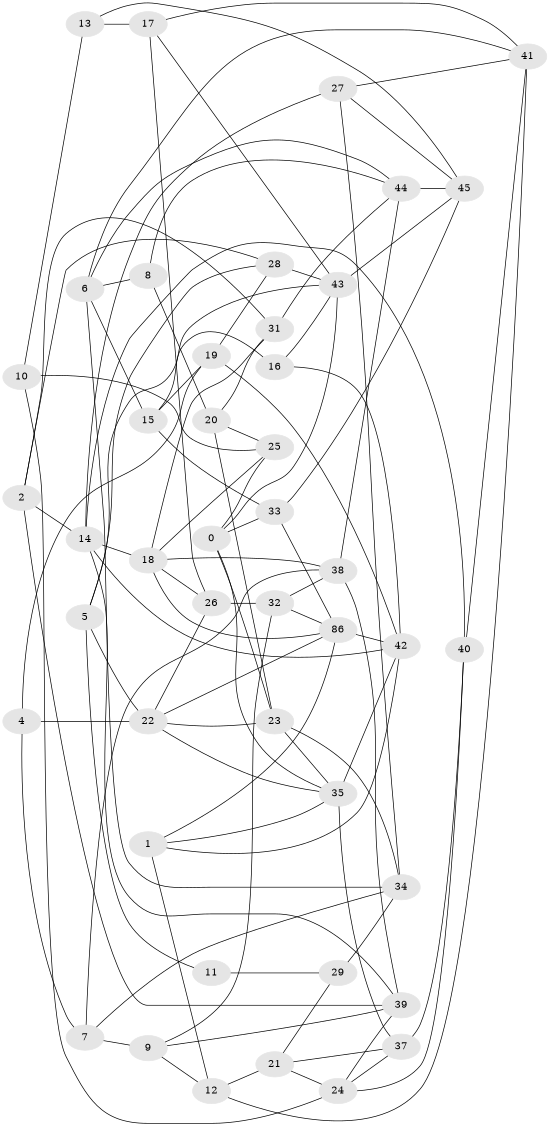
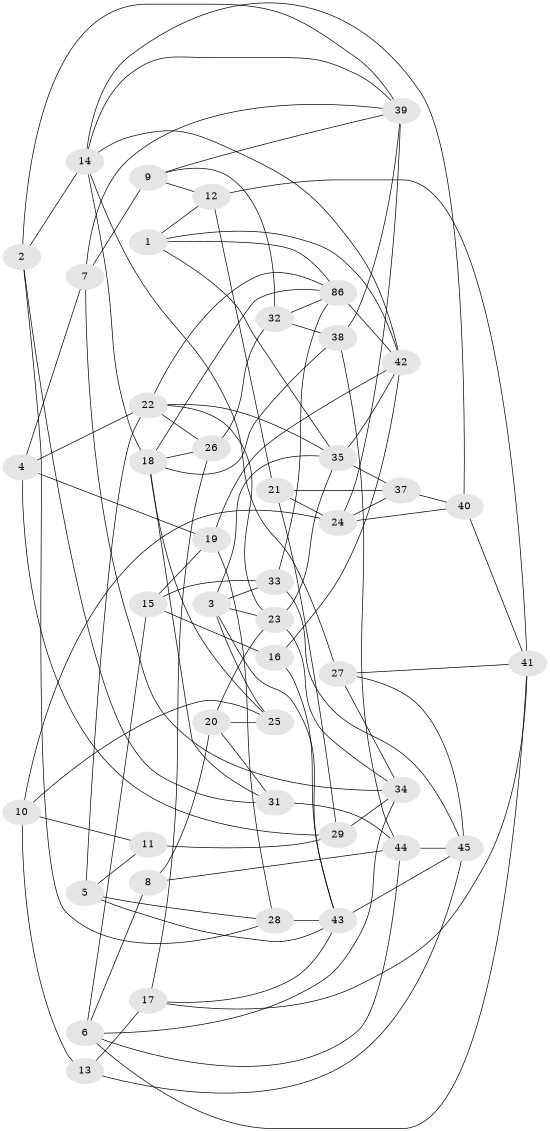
node "0": label "0" -> "3"
edge "4" -- "29": added
edge "38" -- "7": now "39" -- "7"
edge "10" -- "11": added
